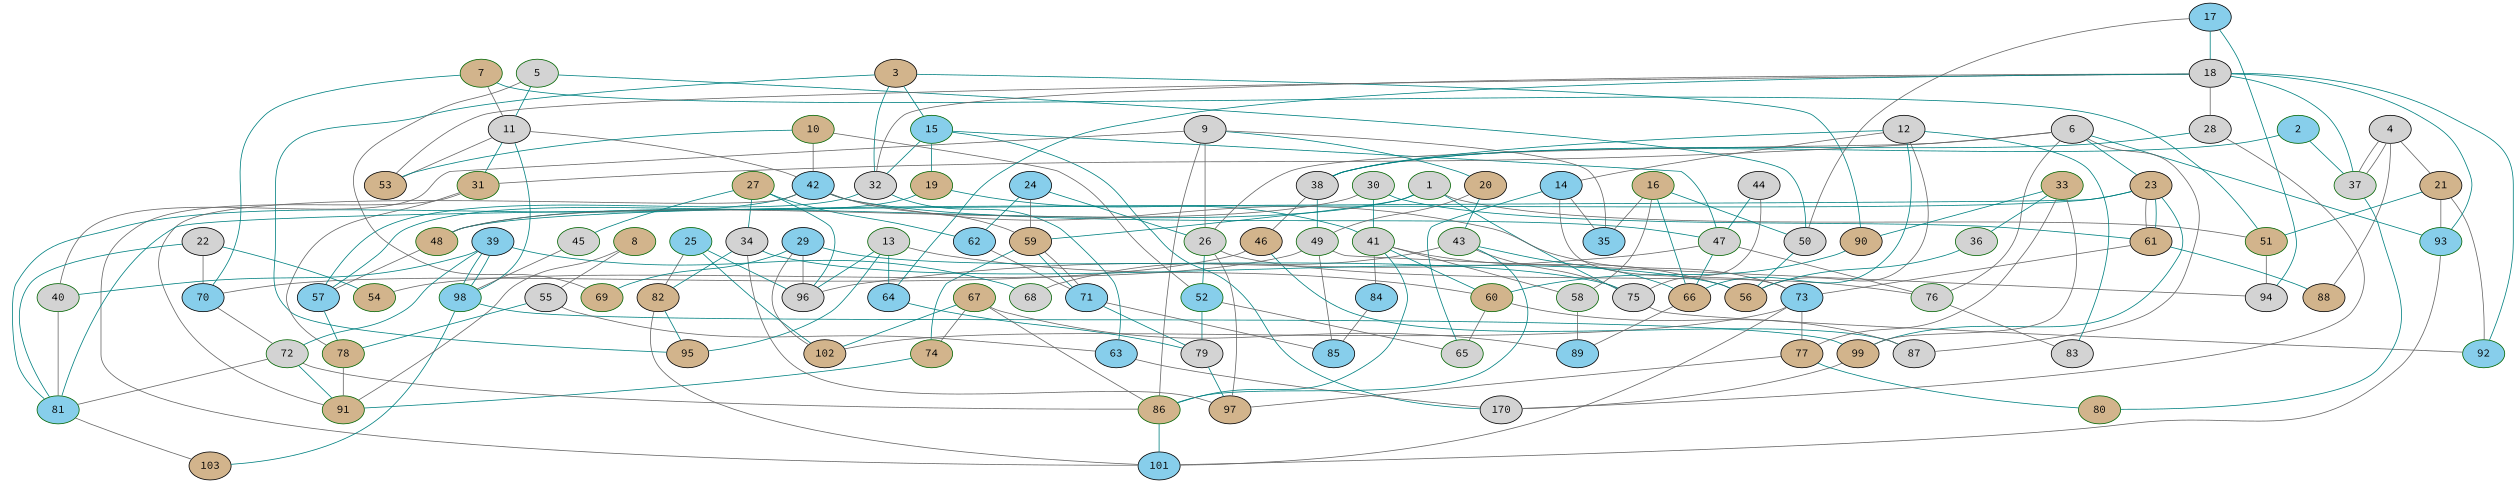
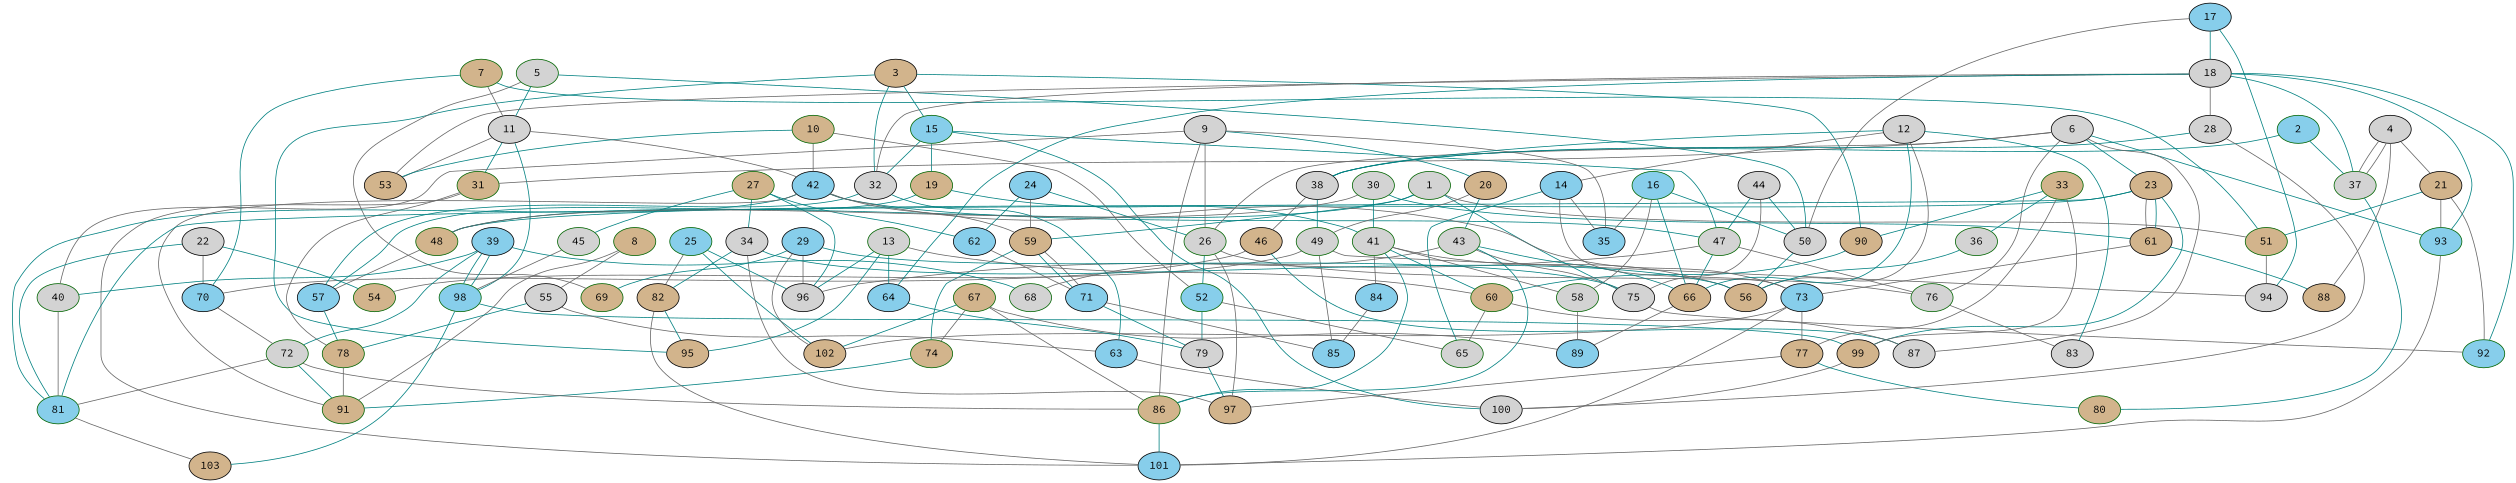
node "16": fillcolor tan -> skyblue
edge "44" -- "50": added
node "170": label "170" -> "100"
